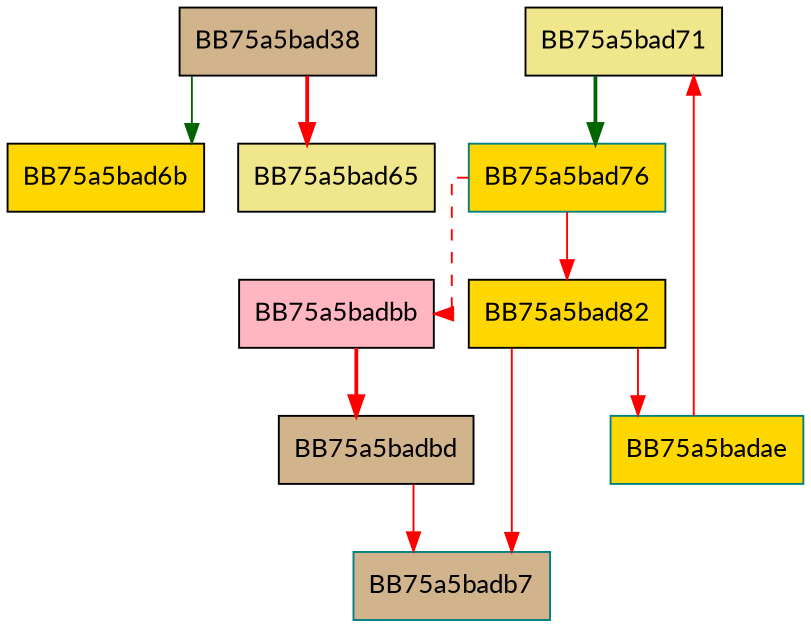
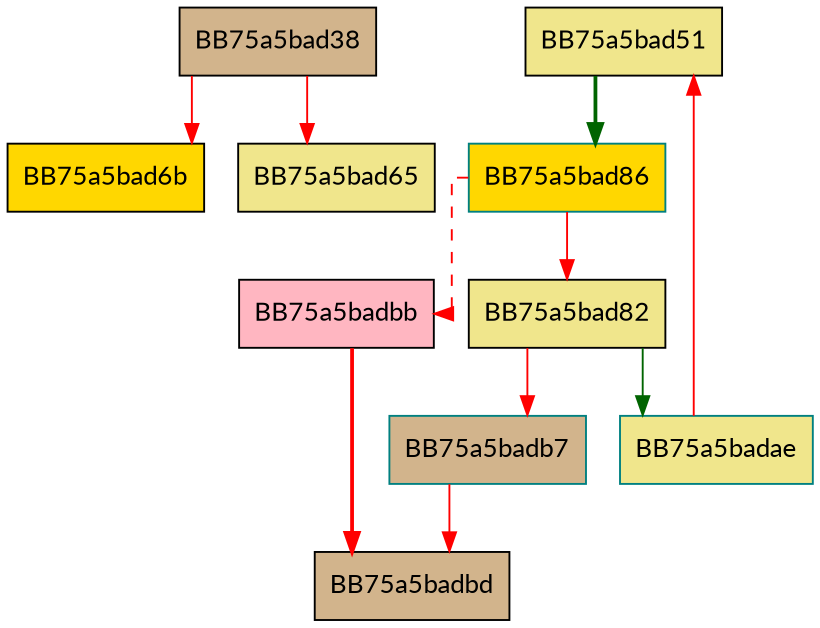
node "BB75a5bad71": label "BB75a5bad71" -> "BB75a5bad51"
edge "BB75a5bad38" -> "BB75a5bad6b": color darkgreen -> red
edge "BB75a5bad38" -> "BB75a5bad65": style bold -> solid
node "BB75a5bad76": label "BB75a5bad76" -> "BB75a5bad86"
node "BB75a5bad82": fillcolor gold -> khaki
edge "BB75a5bad82" -> "BB75a5badae": color red -> darkgreen
node "BB75a5badae": fillcolor gold -> khaki
edge "BB75a5badbd" -> "BB75a5badb7": reversed
